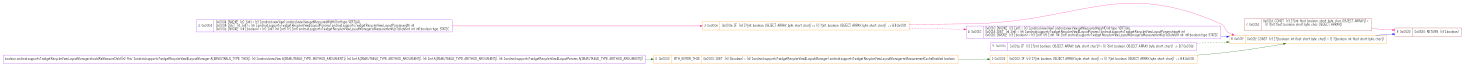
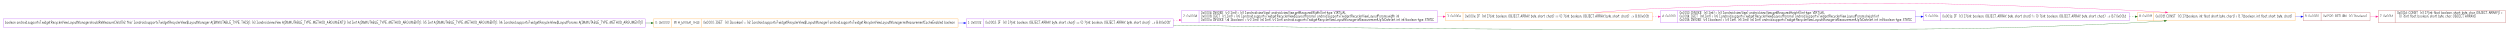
edge "1: 0x0002" -> "2: 0x0004": added
edge "7: 0x001d" -> "9: 0x0020": reversed
edge "4: 0x0010" -> "8: 0x001f": now "4: 0x0010" -> "5: 0x001a"
edge "0: 0x0000" -> "1: 0x0002": color darkgreen -> blue
node "1: 0x0002": color darkorange -> purple
